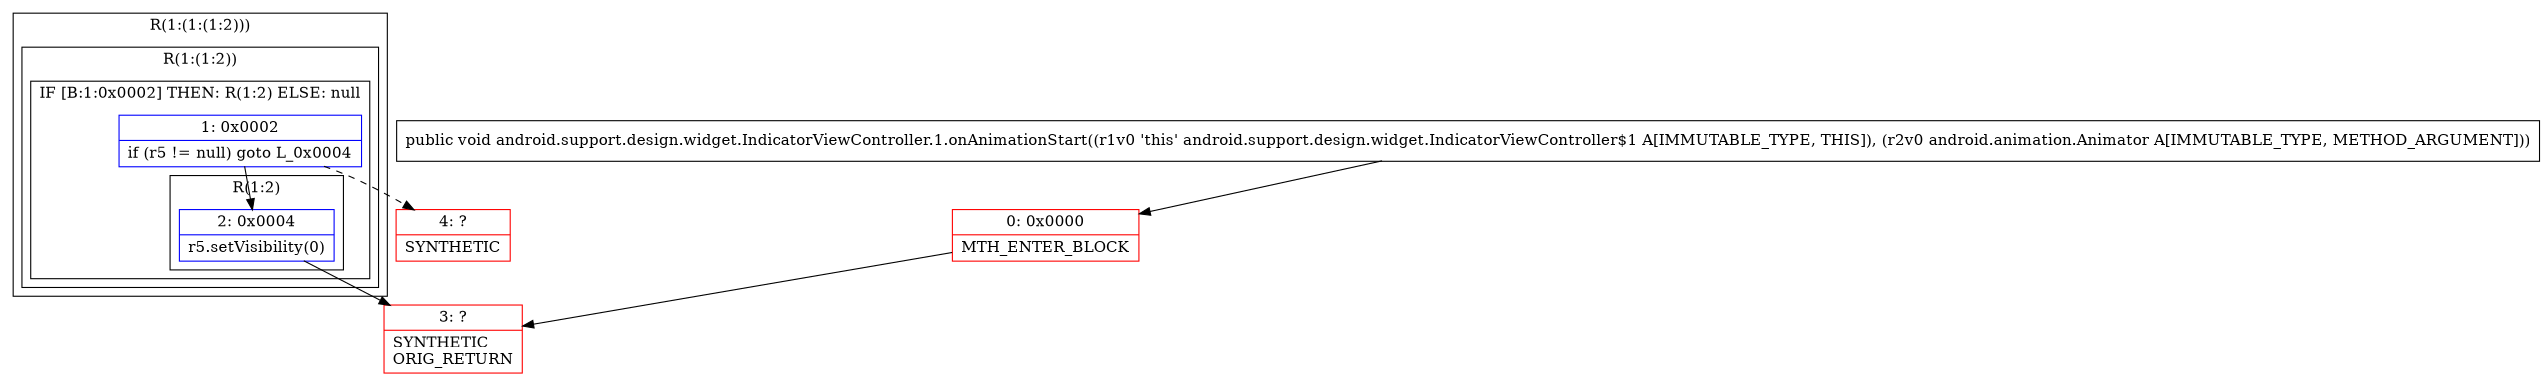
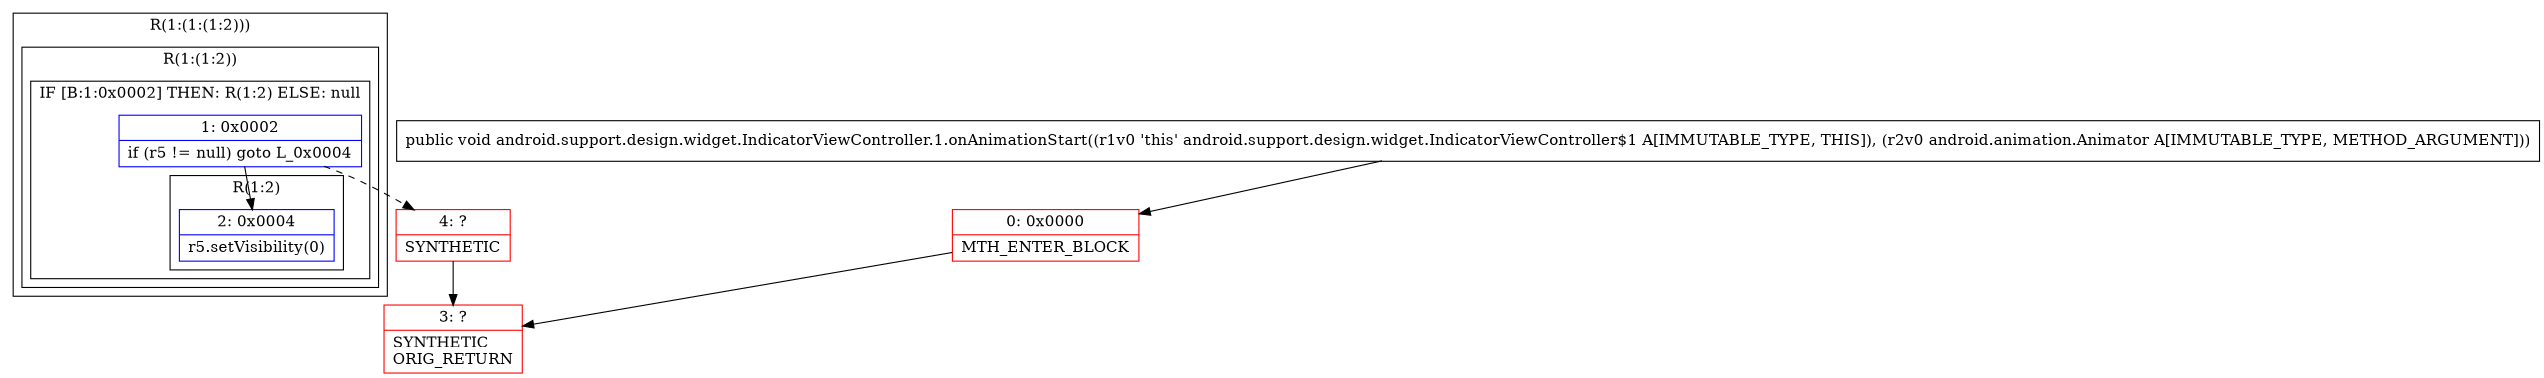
edge "2: 0x0004" -> "3: ?": now "4: ?" -> "3: ?"
